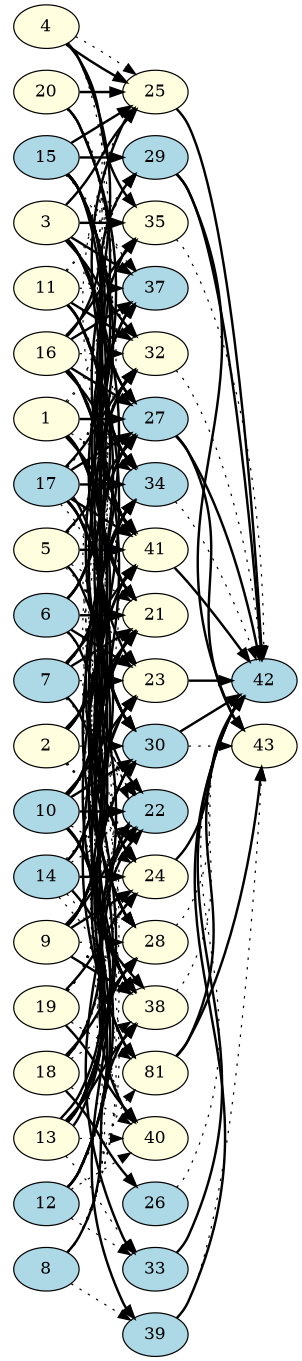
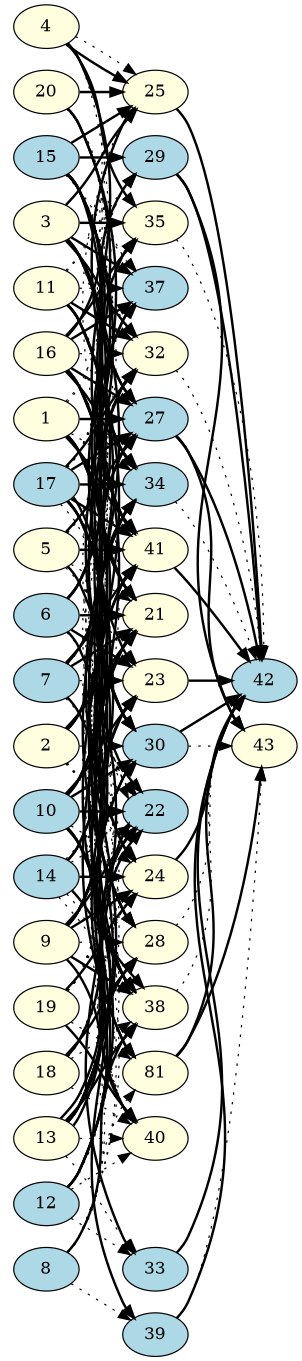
edge "9" -> "40": added
node "26": removed
